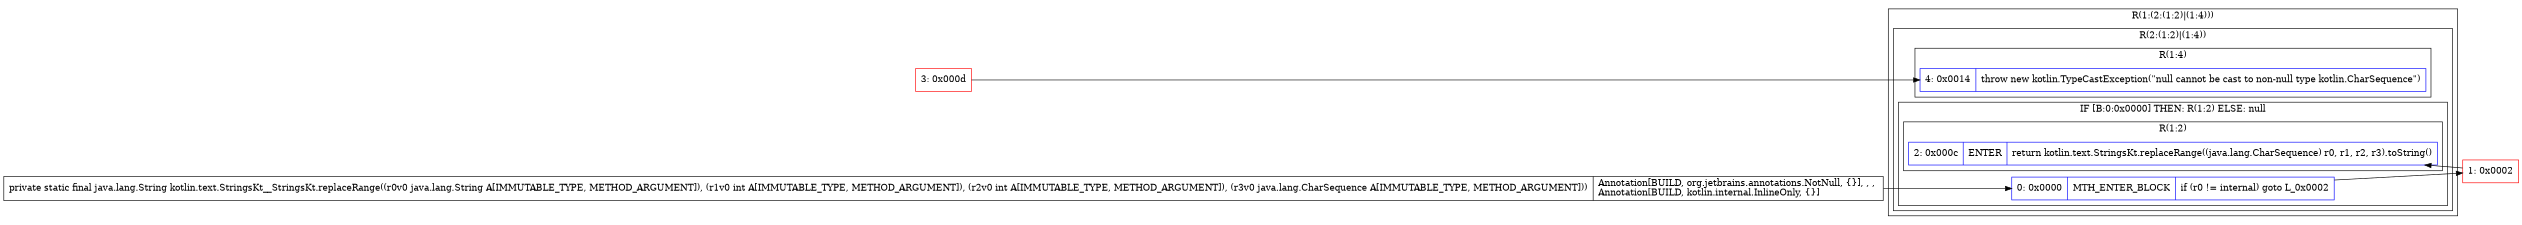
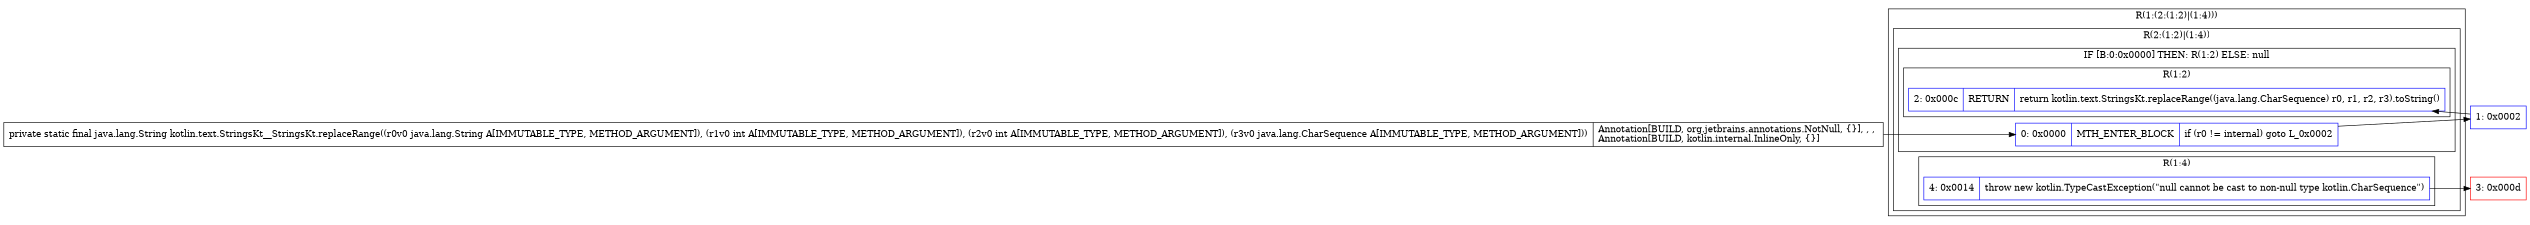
edge "3: 0x000d" -> "4: 0x0014": reversed
node "2: 0x000c": text "ENTER" -> "RETURN"
node "1: 0x0002": color red -> blue
